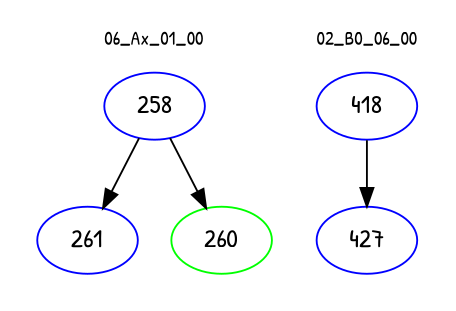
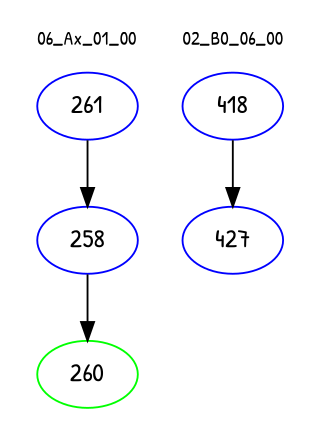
edge "258" -> "261": reversed
